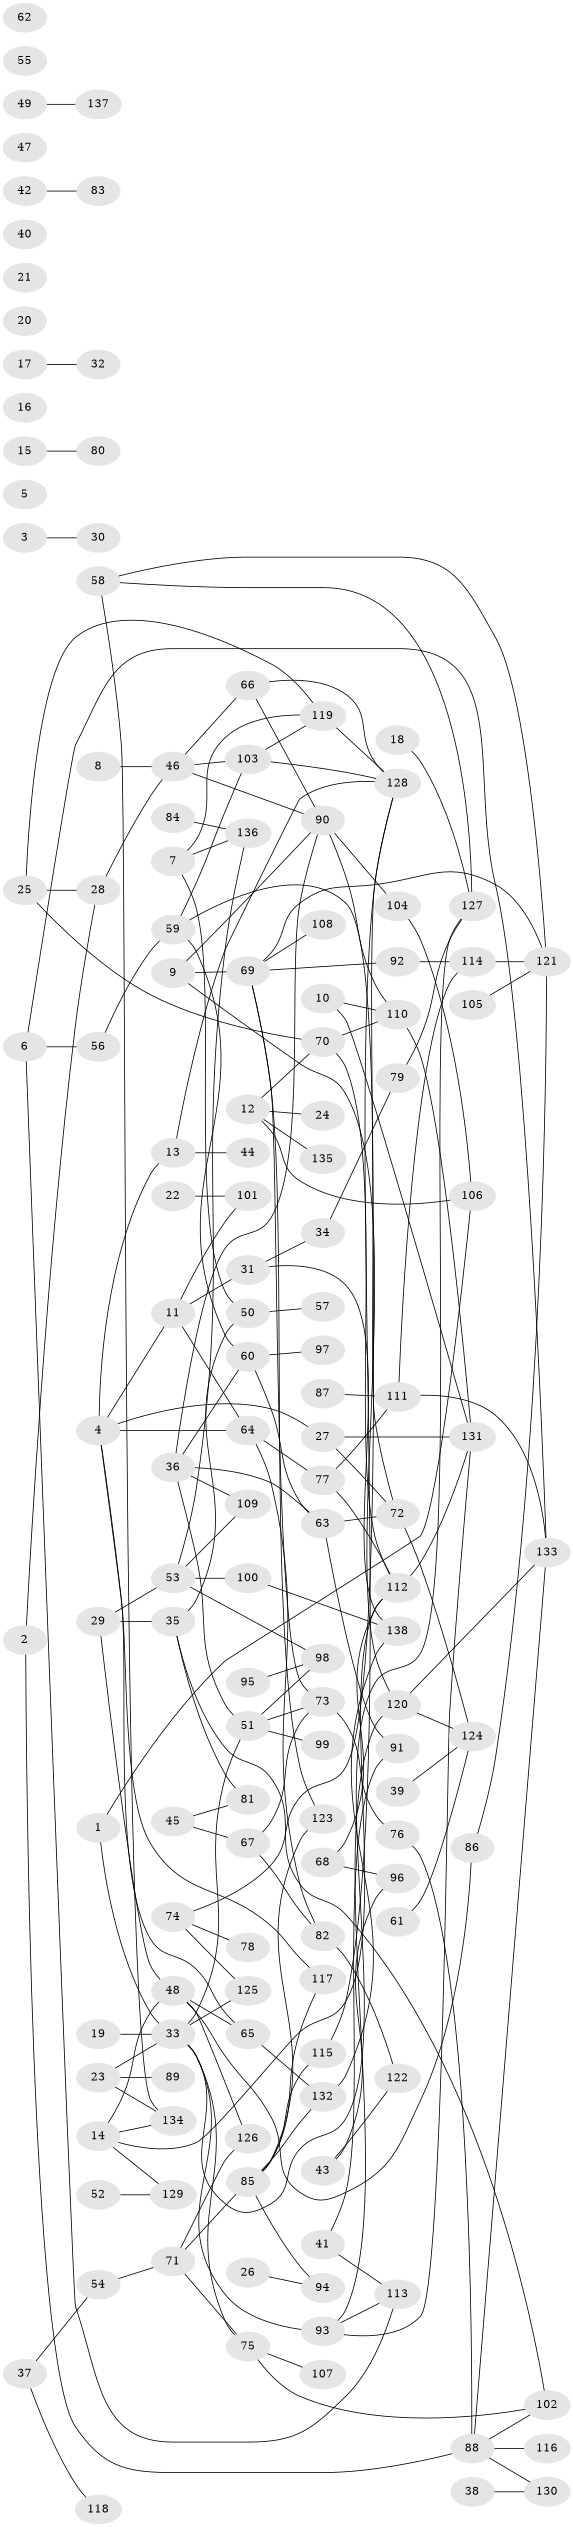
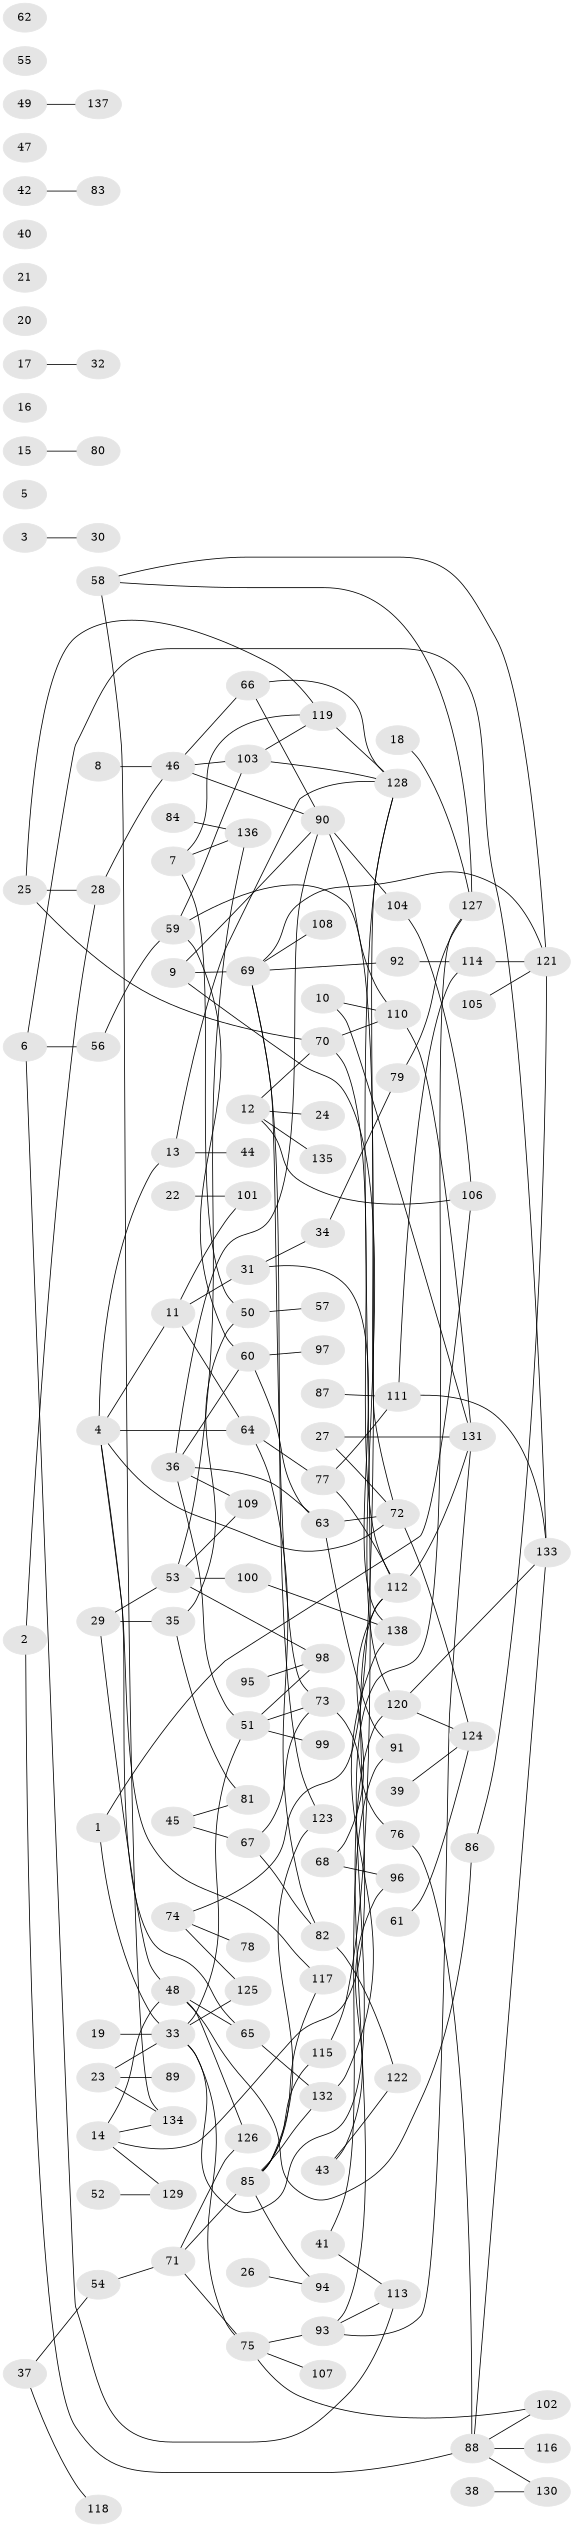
edge "4" -- "27": now "4" -- "72"
edge "35" -- "102": removed
edge "33" -- "93": now "75" -- "93"
